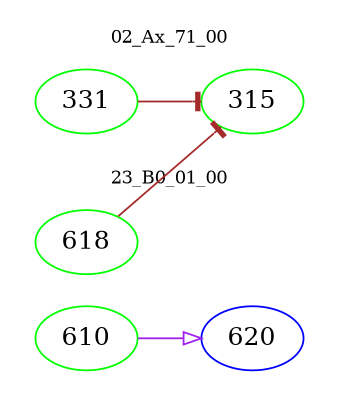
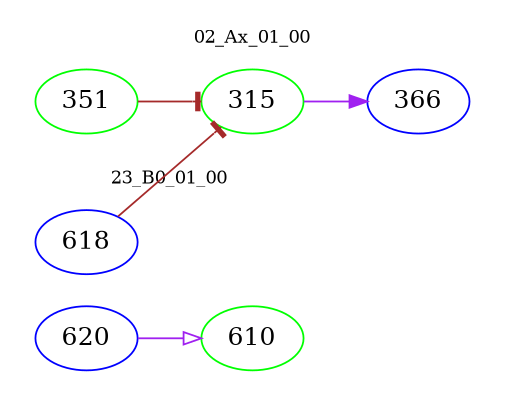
cluster "02_Ax_71_00": label "02_Ax_71_00" -> "02_Ax_01_00"
node "331": label "331" -> "351"
node "366": added
node "618": color green -> blue
edge "610" -> "620": reversed
